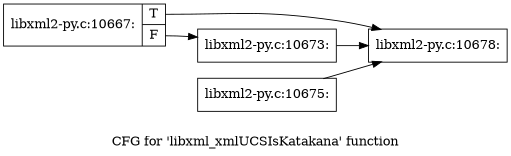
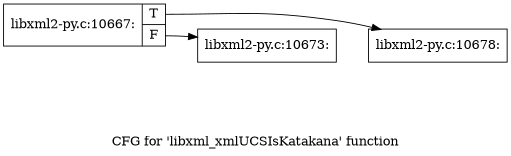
edge "libxml2-py.c:10673:" -> "libxml2-py.c:10678:": removed
node "libxml2-py.c:10675:": removed
